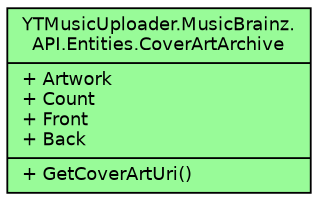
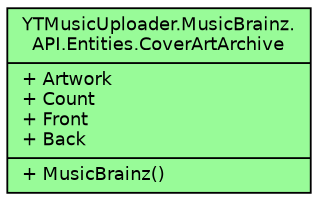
node "YTMusicUploader.MusicBrainz.": text "+ GetCoverArtUri()" -> "+ MusicBrainz()"
